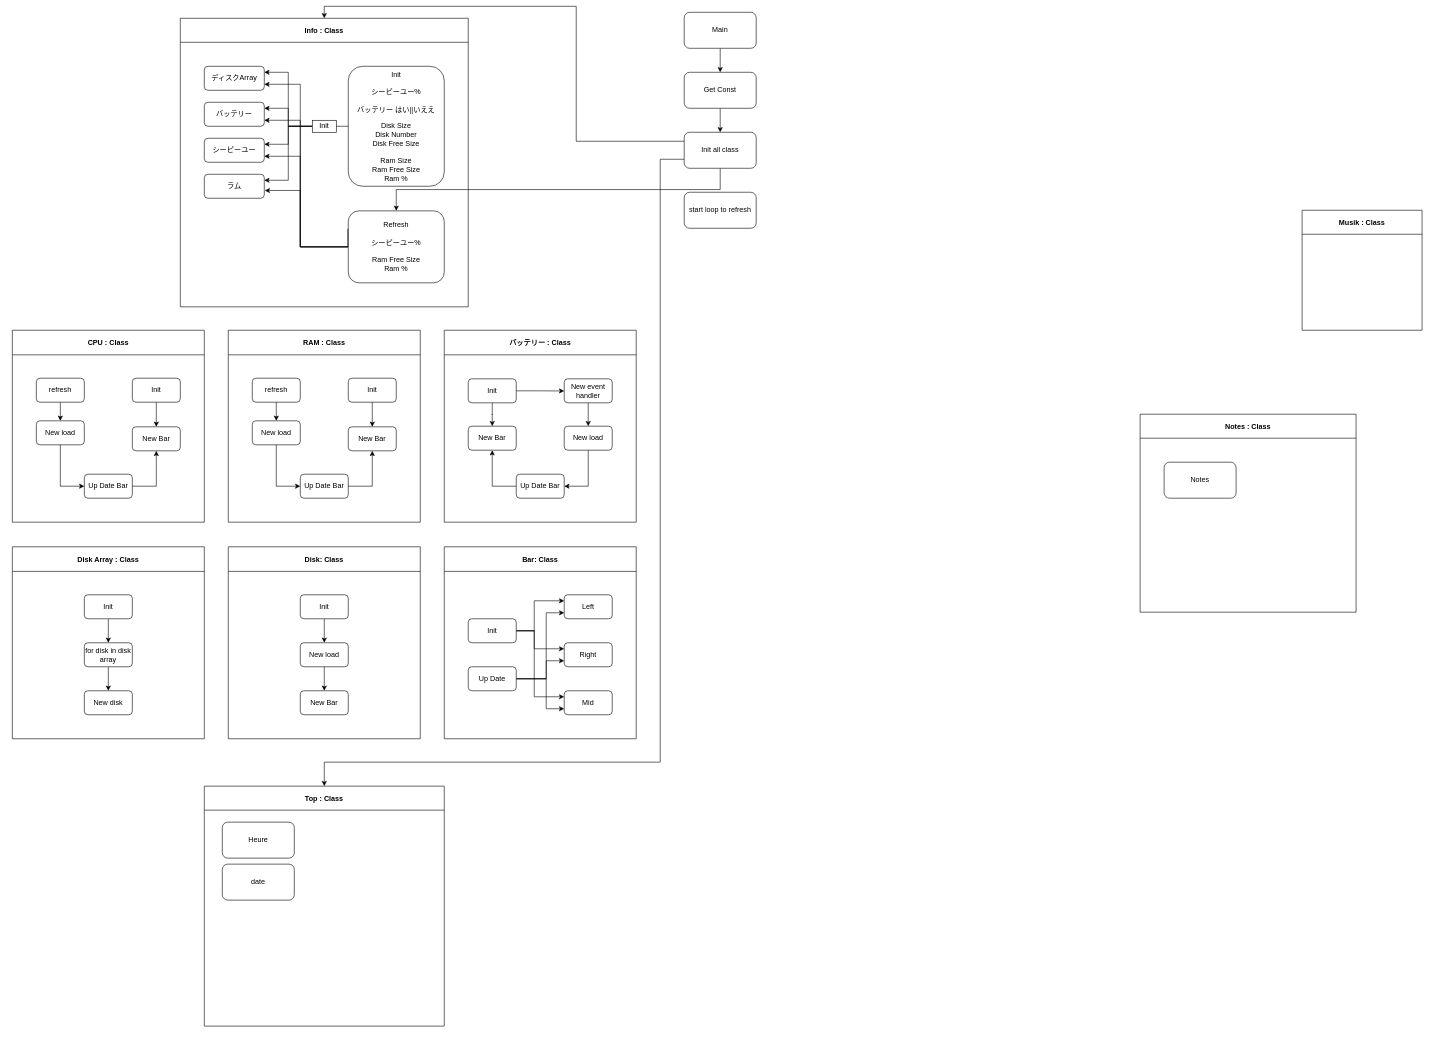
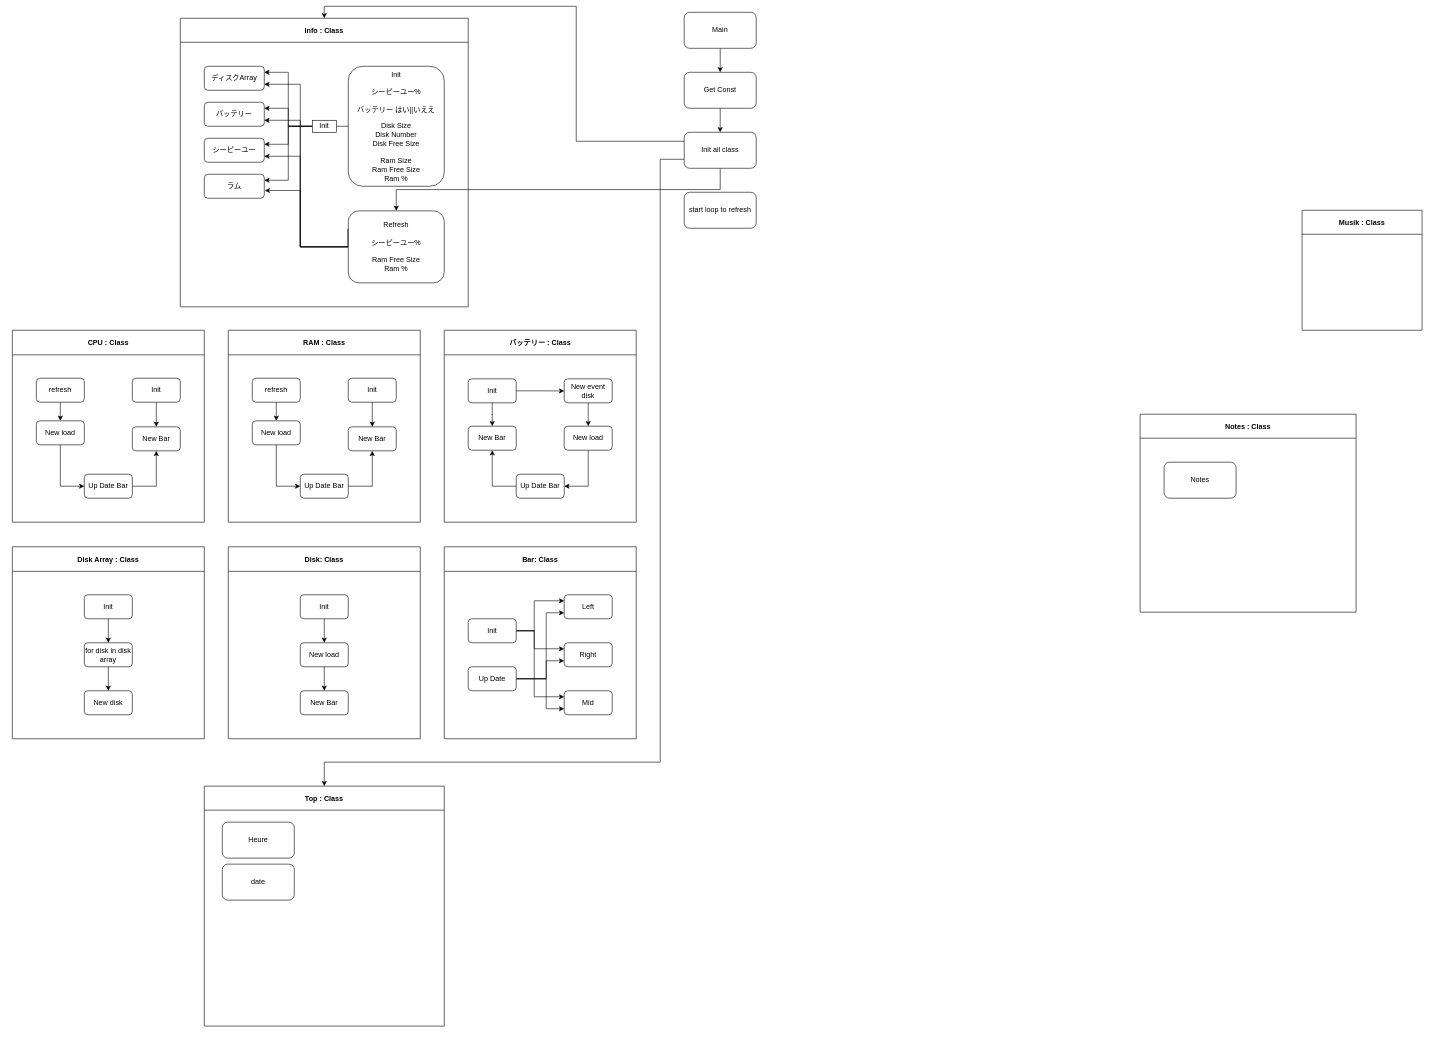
node "New event handler": label "New event handler" -> "New event disk"
